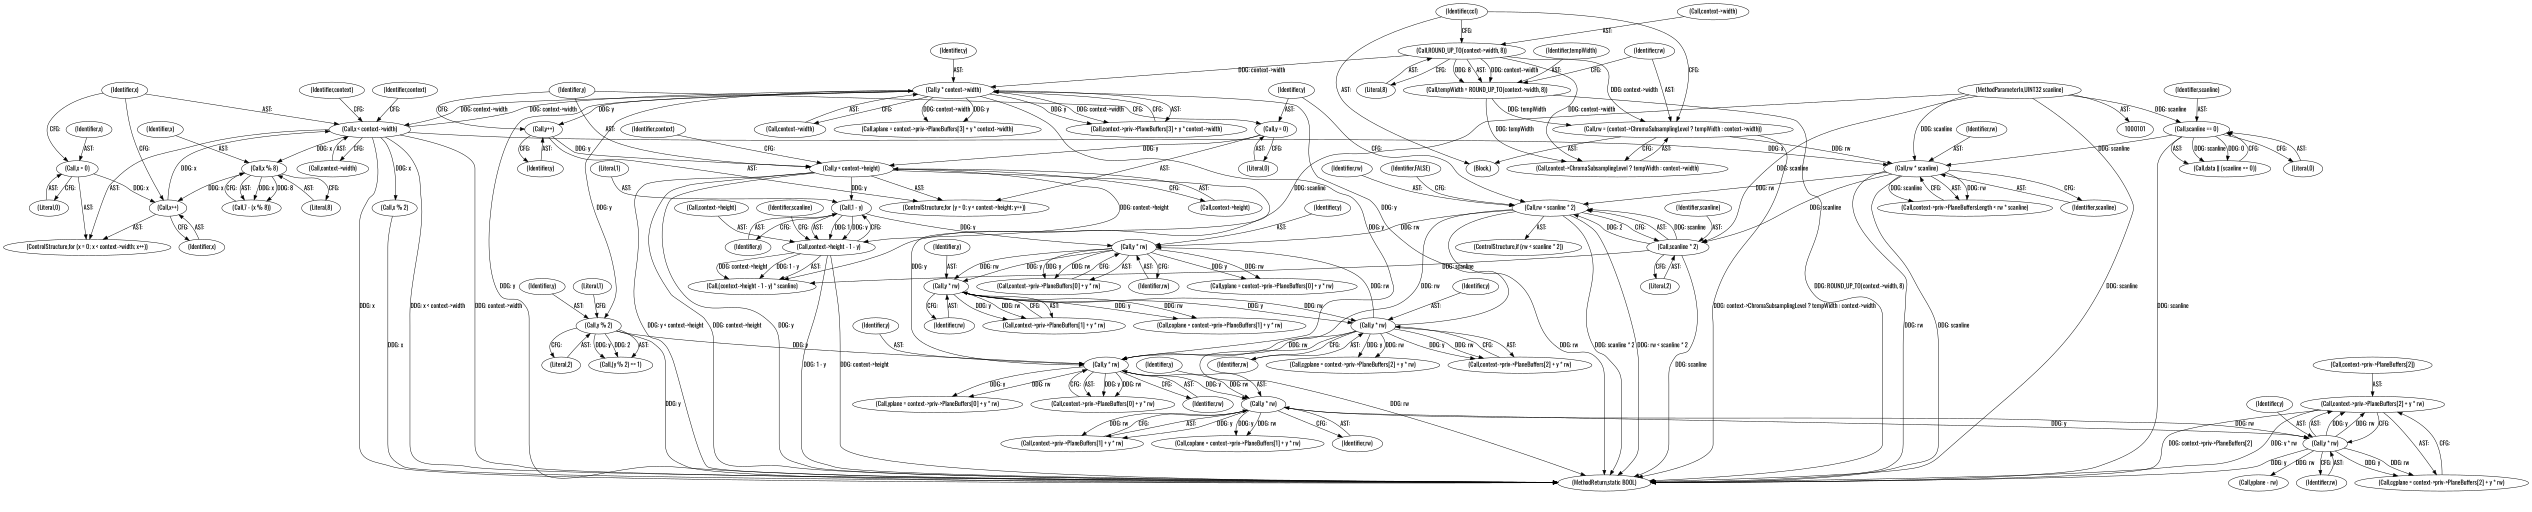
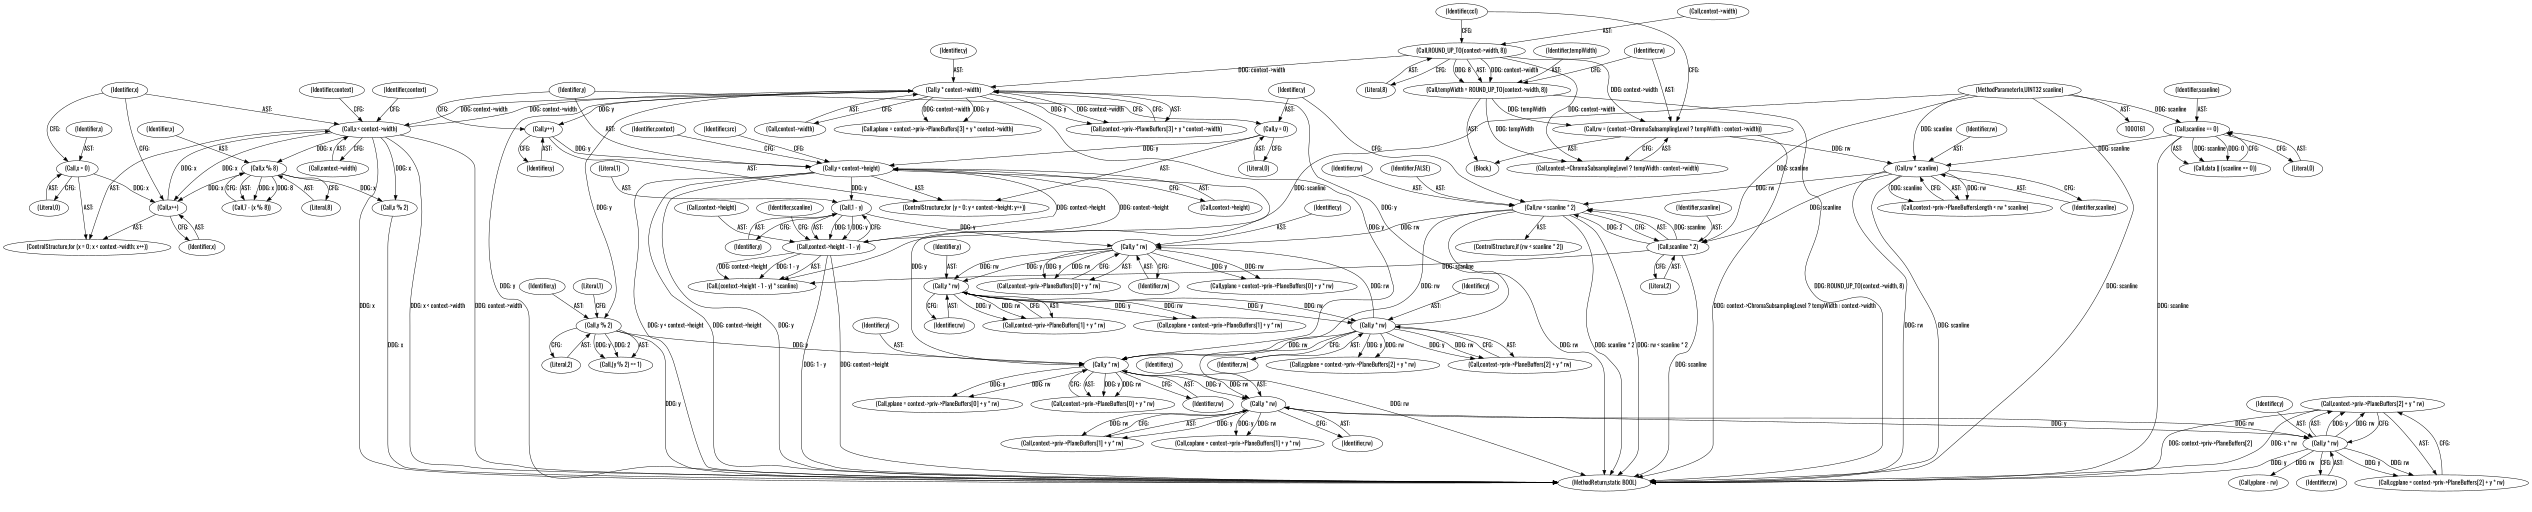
edge "(Identifier,ccl)" -> "(Block,)": now "(Call,tempWidth = ROUND_UP_TO(context->width, 8))" -> "(Block,)"
node "(Identifier,src)": added
node "1000101": label "1000101" -> "1000161"
edge "(Call,x < context->width)" -> "(Call,rw * scanline)": now "(Call,x < context->width)" -> "(Call,x++)"
edge "(Call,x % 8)" -> "(Call,x % 2)": added, label "DDG: x"
edge "(Identifier,FALSE)" -> "(Call,rw < scanline * 2)": label "CFG: " -> "AST: "
edge "(Call,context->height - 1 - y)" -> "(Call,y < context->height)": added, label "DDG: context->height"
node "(Call,context->priv->PlaneBuffers[2])": removed
